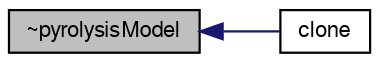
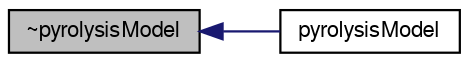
node "clone": label "clone" -> "pyrolysisModel"
